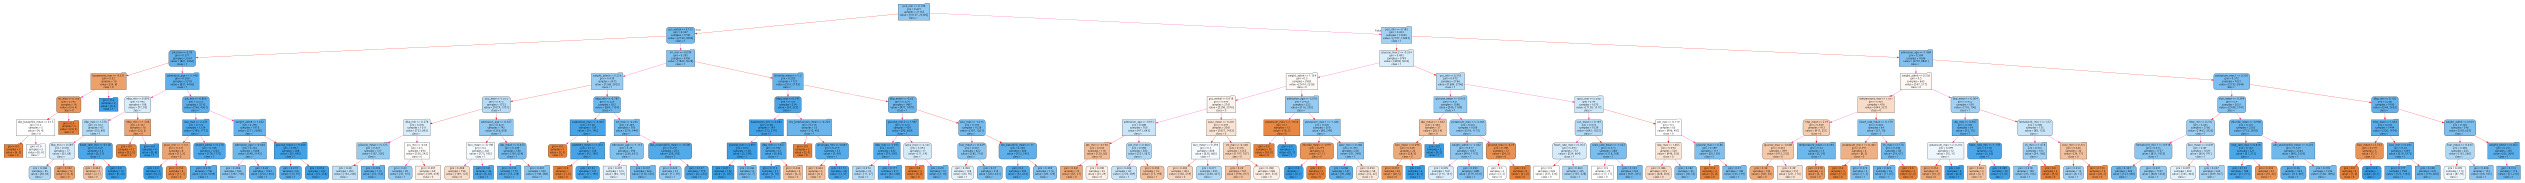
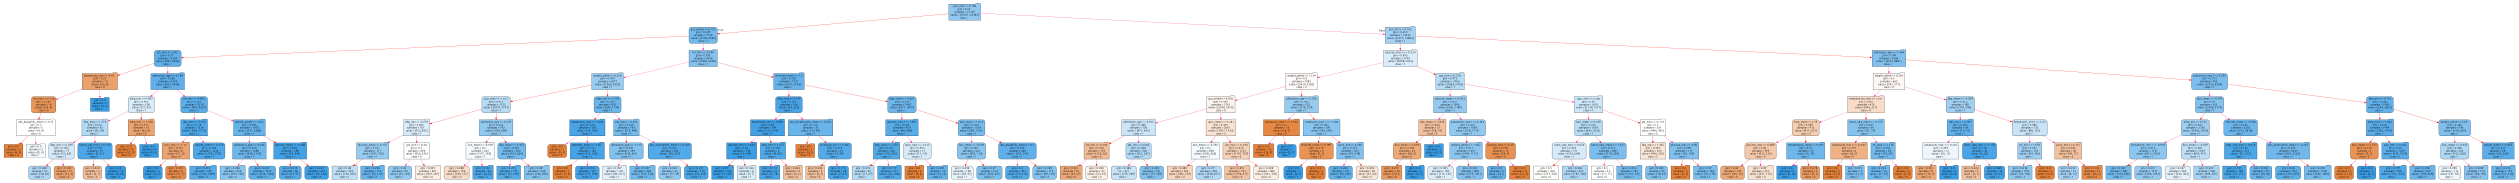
node "gini = 0.0 samples = 9 value = [20, 0] class = 0": removed
node "gini = 0.346 samples = 6 value = [2, 7] class = 1": fillcolor #72b9ec -> #daedfa
node "gini = 0.486 samples = 421 value = [278, 389] class = 1": label "gini = 0.486 samples = 421 value = [278, 389] class = 1" -> "gini = 0.486 inr = 421 value = [278, 389] class = 1"
node "gini = 0.394 samples = 161 value = [73, 198] class = 1": fillcolor #f2c09c -> #82c1ef
node "gini = 0.482 samples = 403 value = [382, 259] class = 0": shape box -> folder
node "gini = 0.5 samples = 4 value = [3, 3] class = 0": fillcolor #ffffff -> #66b3eb
node "gini = 0.486 samples = 475 value = [428, 304] class = 0": removed
node "gini = 0.0 samples = 9 value = [0, 18] class = 1": added
node "gini = 0.0 samples = 5 value = [9, 0] class = 0": shape folder -> box
node "gini = 0.347 samples = 400 value = [143, 498] class = 1": shape box -> folder
node "gini = 0.302 samples = 32 value = [10, 44] class = 1": fillcolor #e99355 -> #66b3eb
